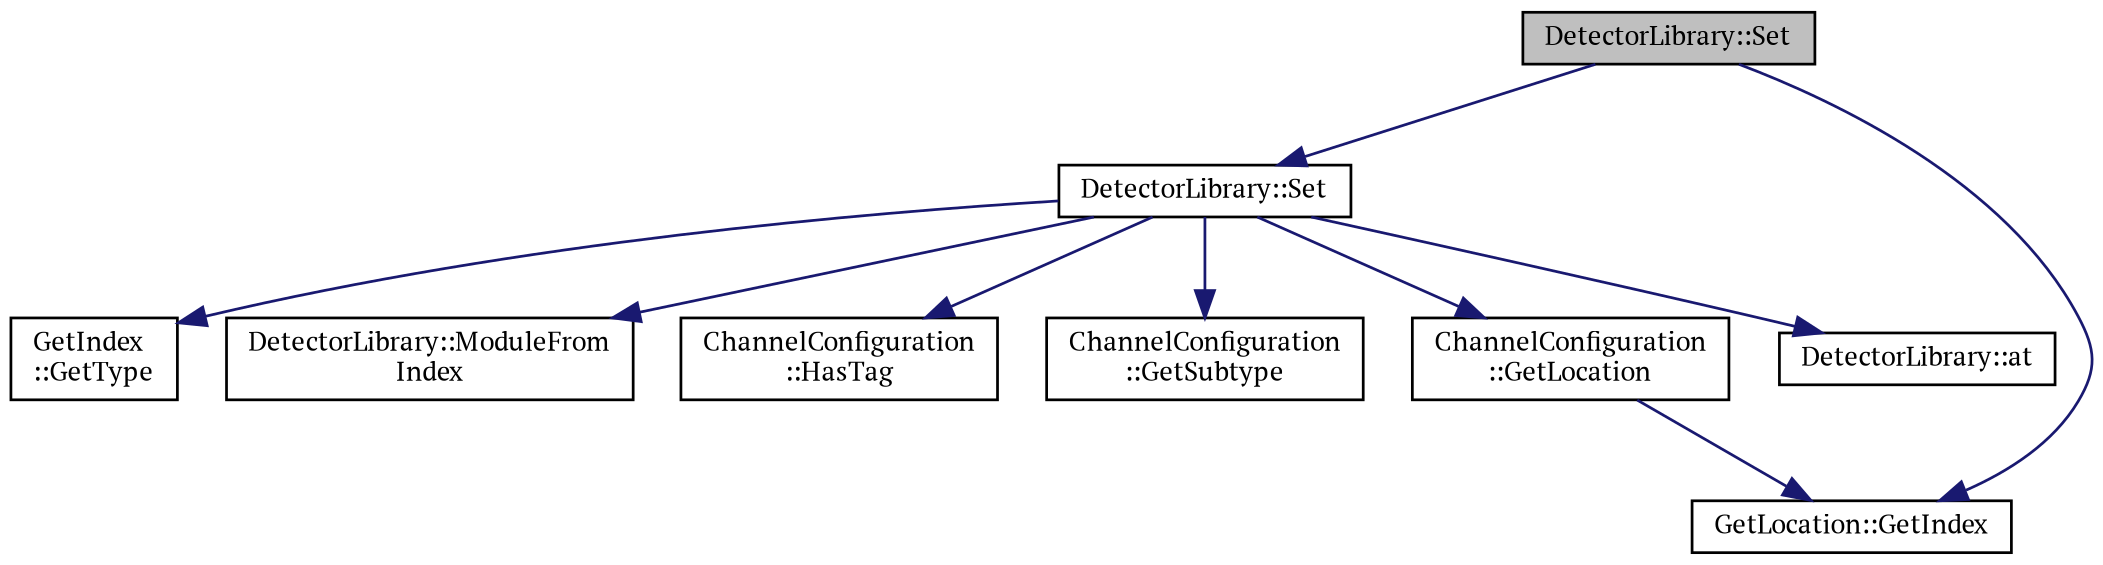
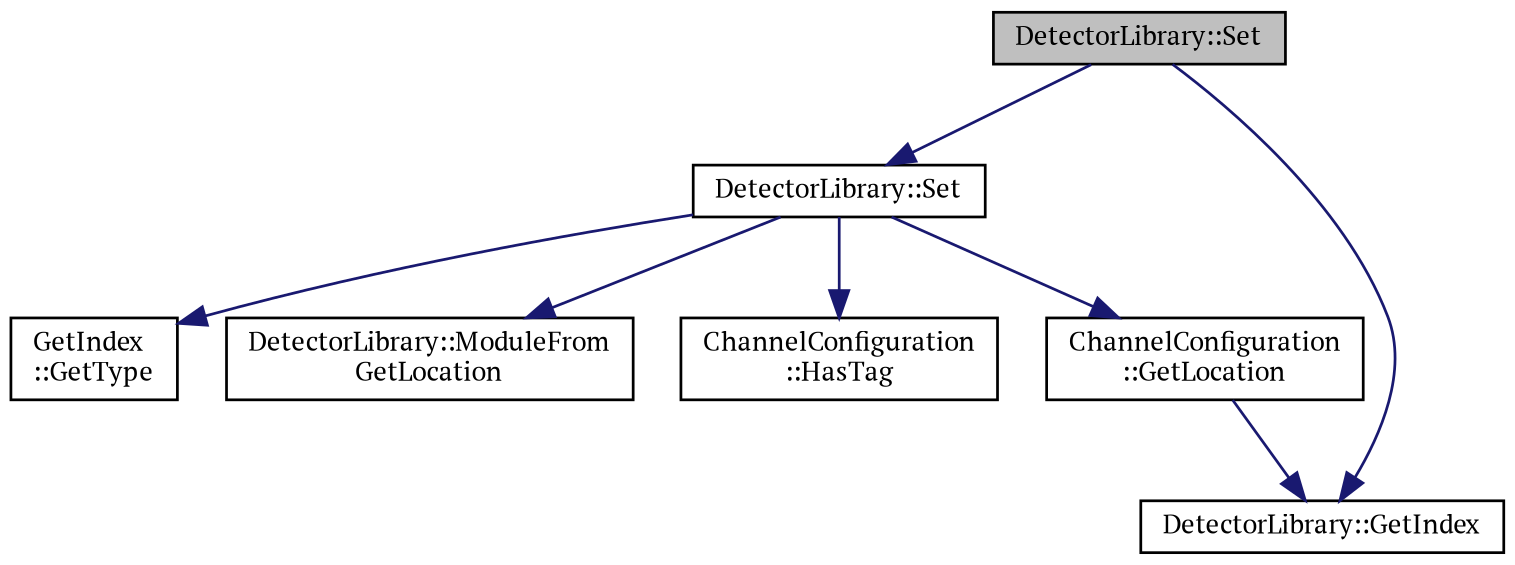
node "DetectorLibrary::ModuleFrom Index": label "DetectorLibrary::ModuleFrom Index" -> "DetectorLibrary::ModuleFrom GetLocation"
node "ChannelConfiguration ::GetSubtype": removed
node "DetectorLibrary::at": removed
node "GetLocation::GetIndex": label "GetLocation::GetIndex" -> "DetectorLibrary::GetIndex"
